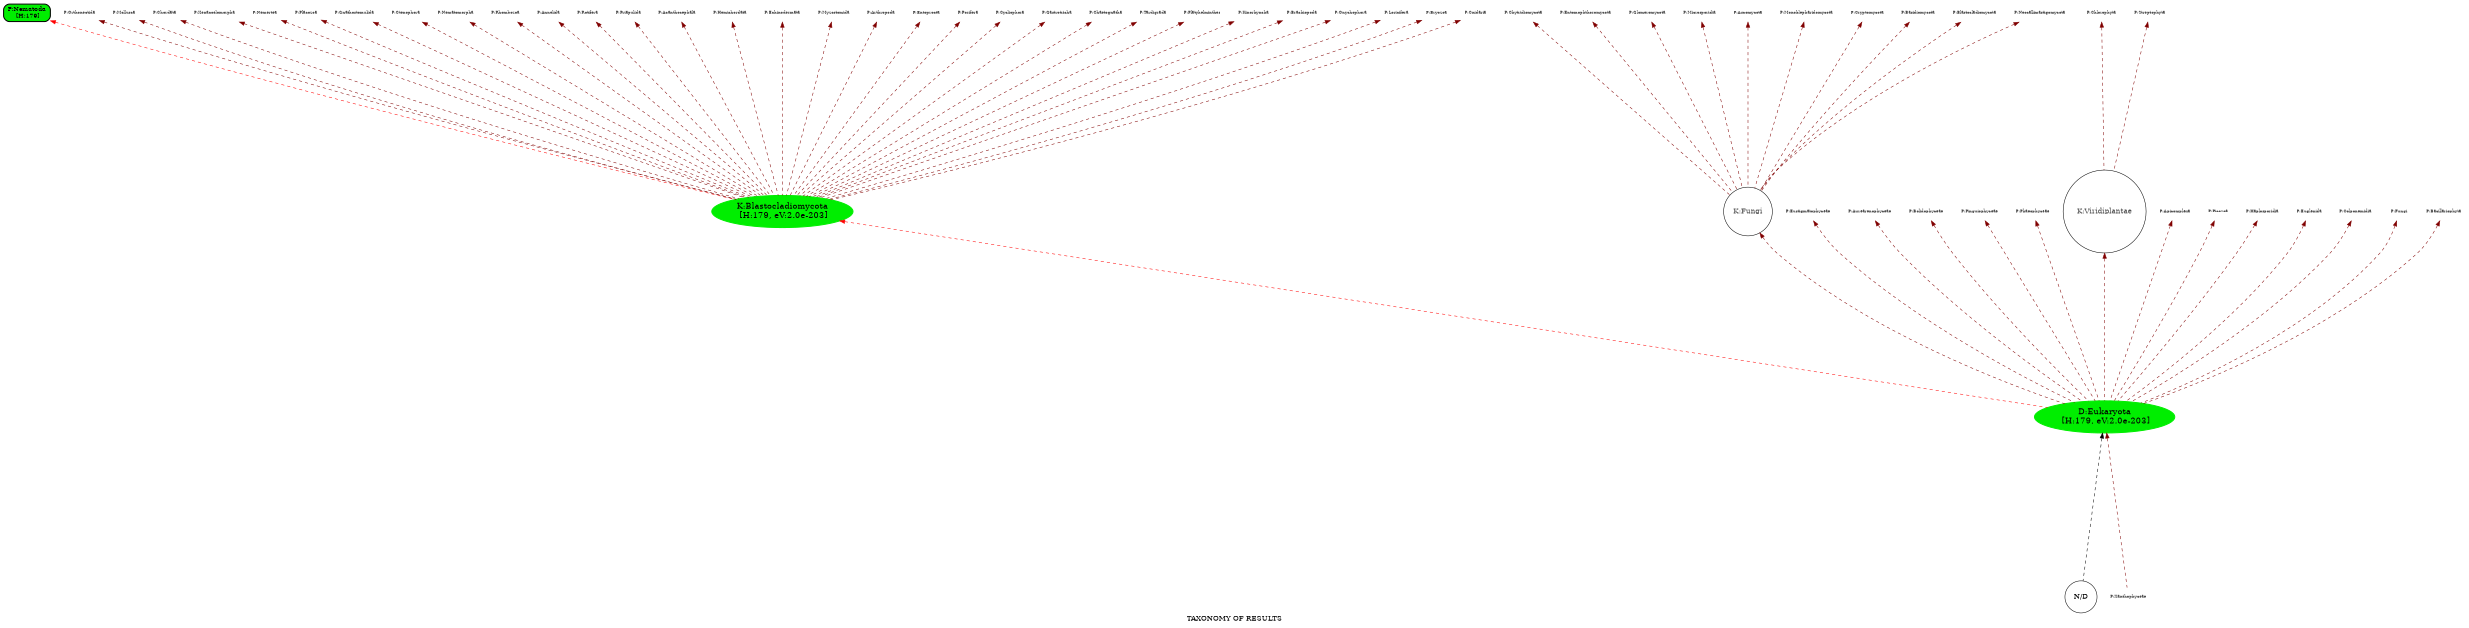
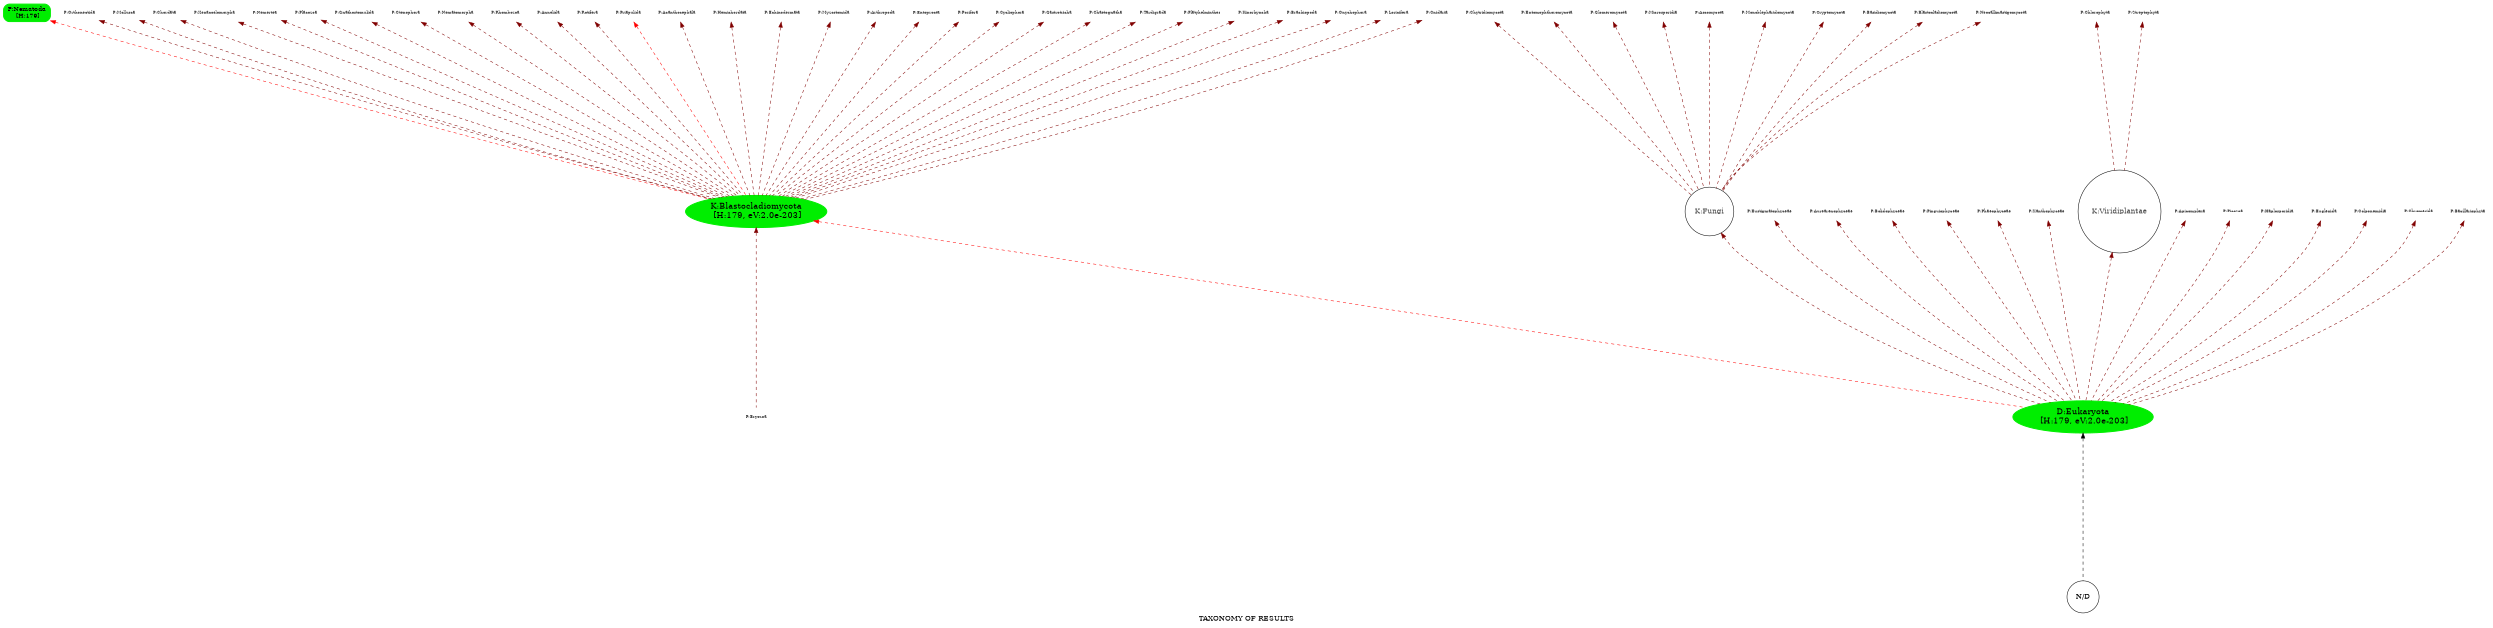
node "P:Nematoda [H:179]": color black -> #00ee00
edge "K:Blastocladiomycota [H:179, eV:2.0e-203]" -> "P:Priapulida": color #800000 -> #ff0000
edge "K:Blastocladiomycota [H:179, eV:2.0e-203]" -> "P:Bryozoa": reversed
node "P:Fungi": label "P:Fungi" -> "P:Chromerida"
edge "P:Xanthophyceae" -> "D:Eukaryota [H:179, eV:2.0e-203]": reversed
